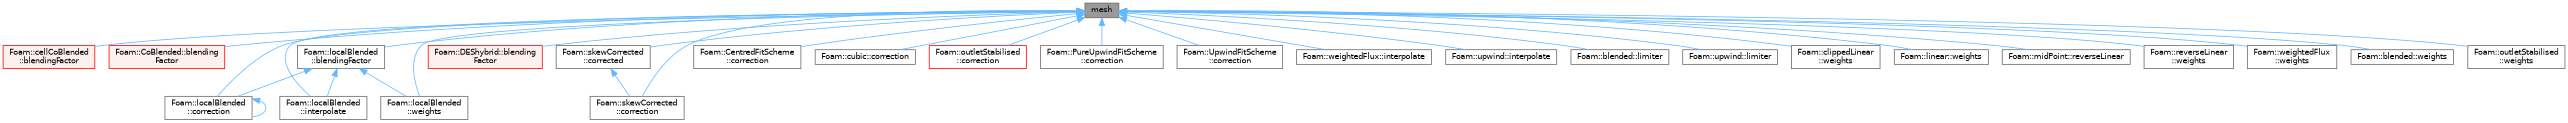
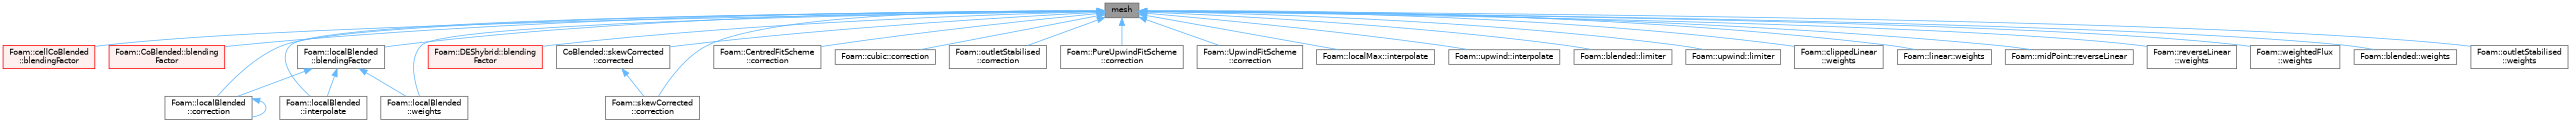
node "Foam::skewCorrected ::corrected": label "Foam::skewCorrected ::corrected" -> "CoBlended::skewCorrected ::corrected"
node "Foam::outletStabilised ::correction": color red -> grey40
node "Foam::weightedFlux::interpolate": label "Foam::weightedFlux::interpolate" -> "Foam::localMax::interpolate"
